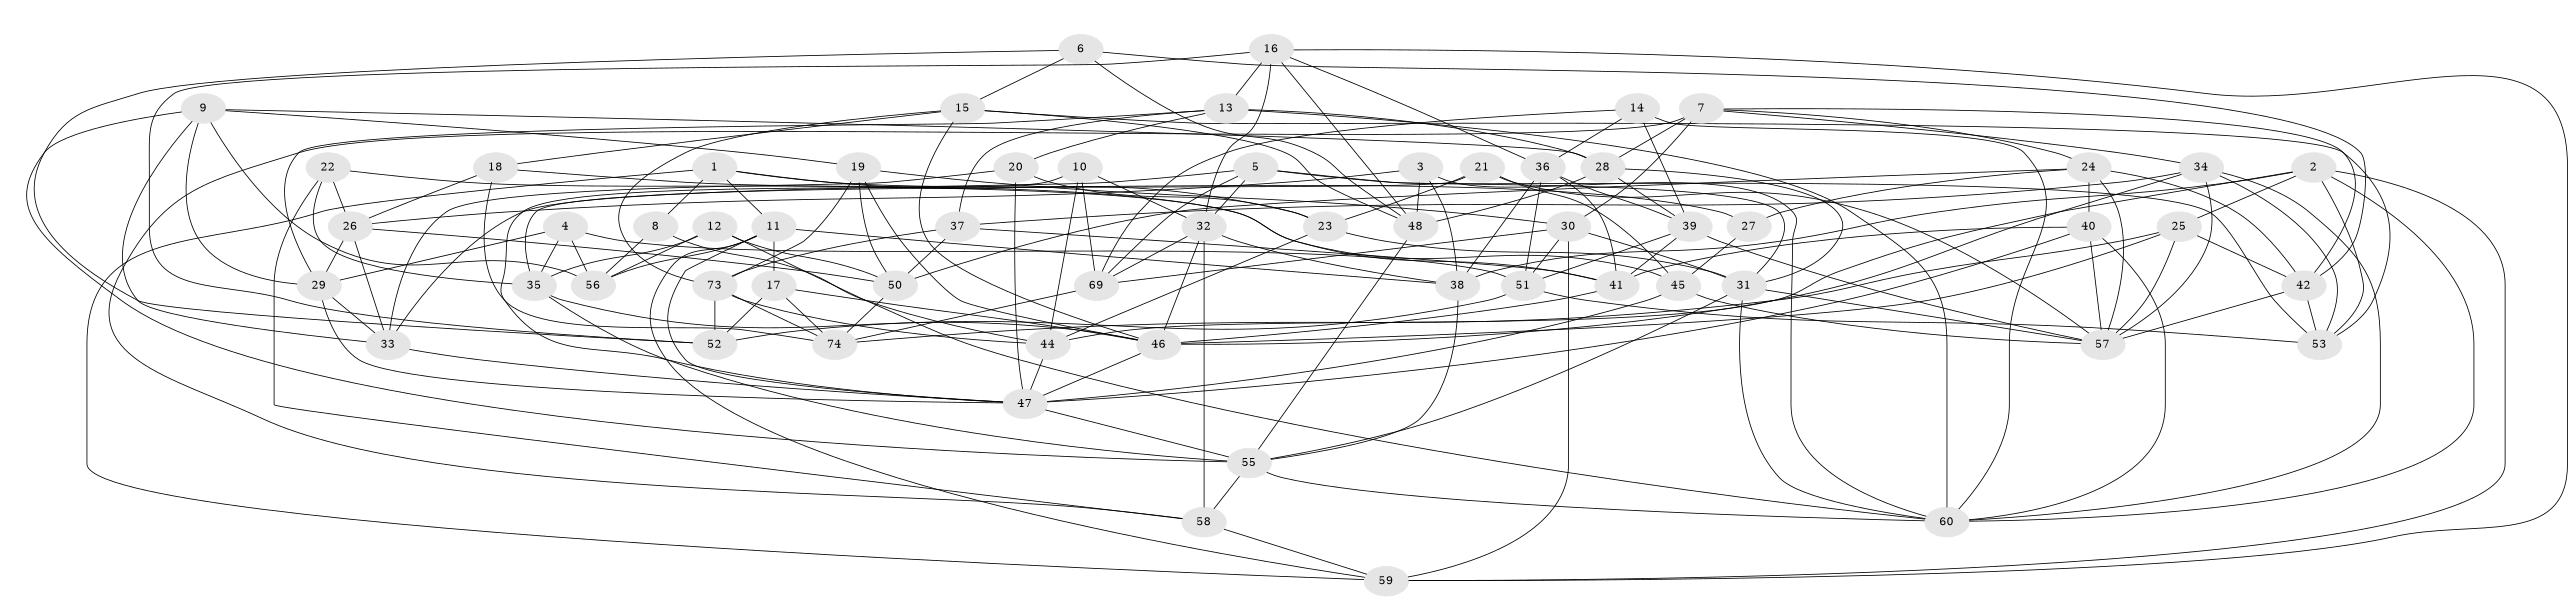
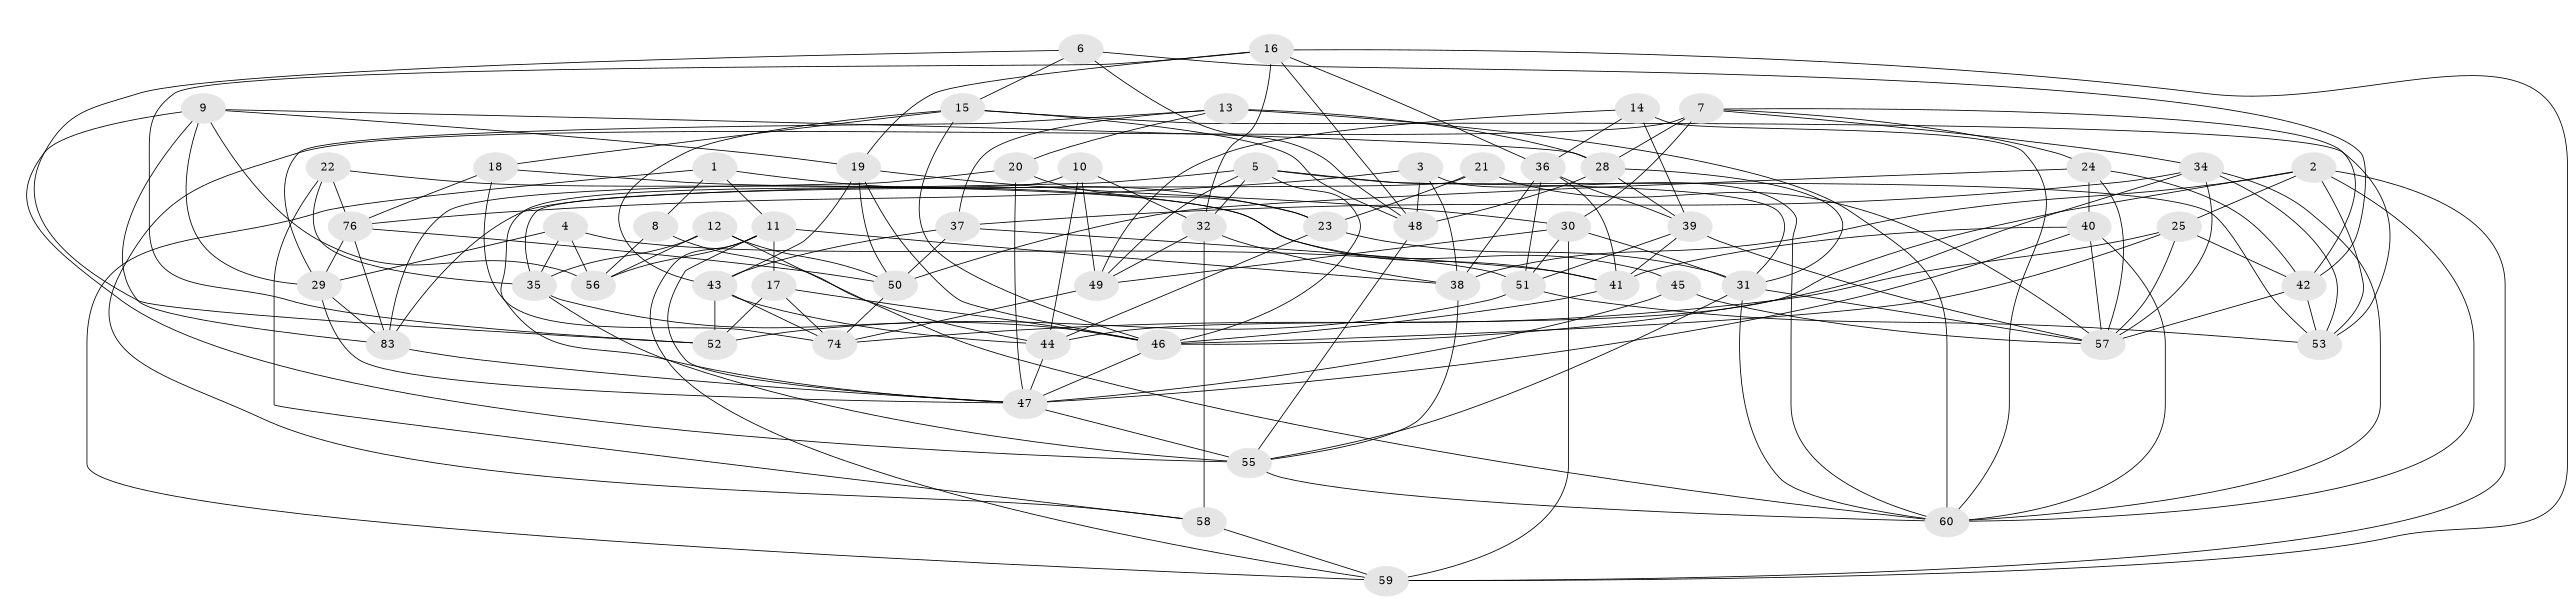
edge "16" -- "13": now "16" -- "19"
edge "21" -- "45": removed
node "26": label "26" -> "76"
node "27": removed
edge "32" -- "46": now "5" -- "46"
node "73": label "73" -> "43"
node "69": label "69" -> "49"
node "33": label "33" -> "83"
edge "55" -- "58": removed
